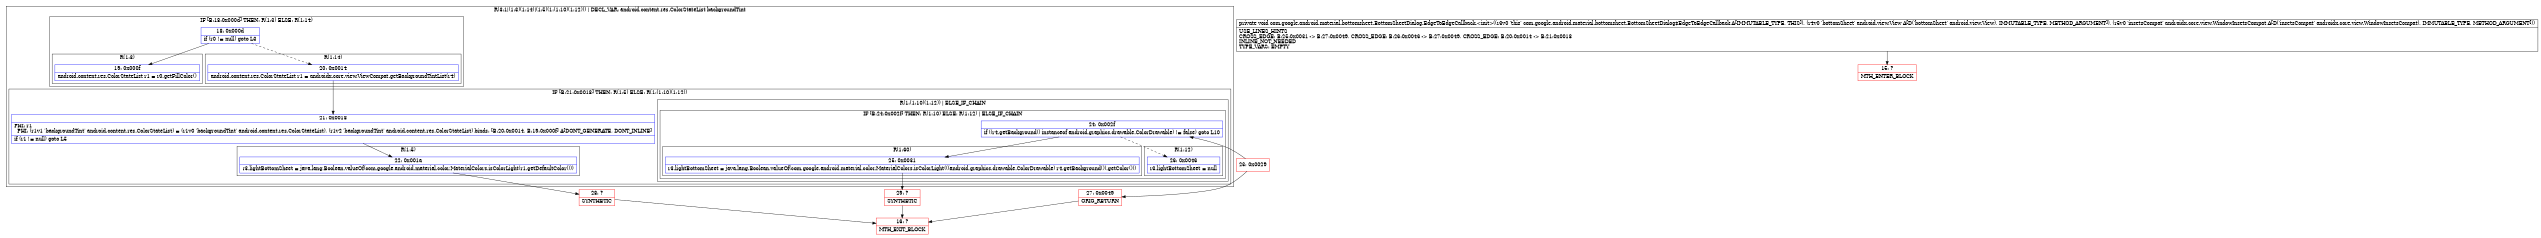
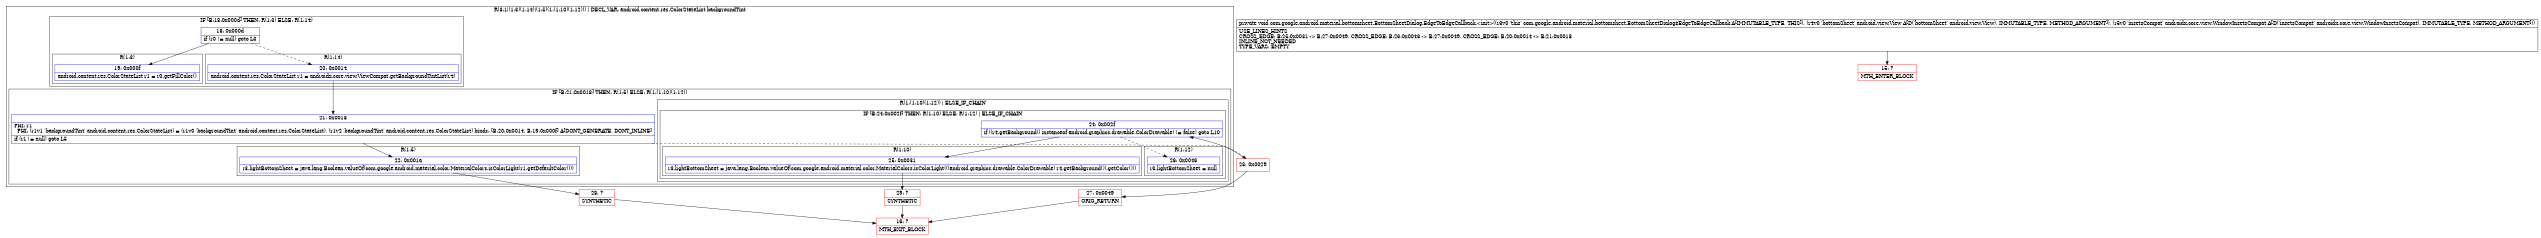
edge "21: 0x0018" -> "23: 0x0029": added
cluster "R(1:60)": label "R(1:60)" -> "R(1:10)"
